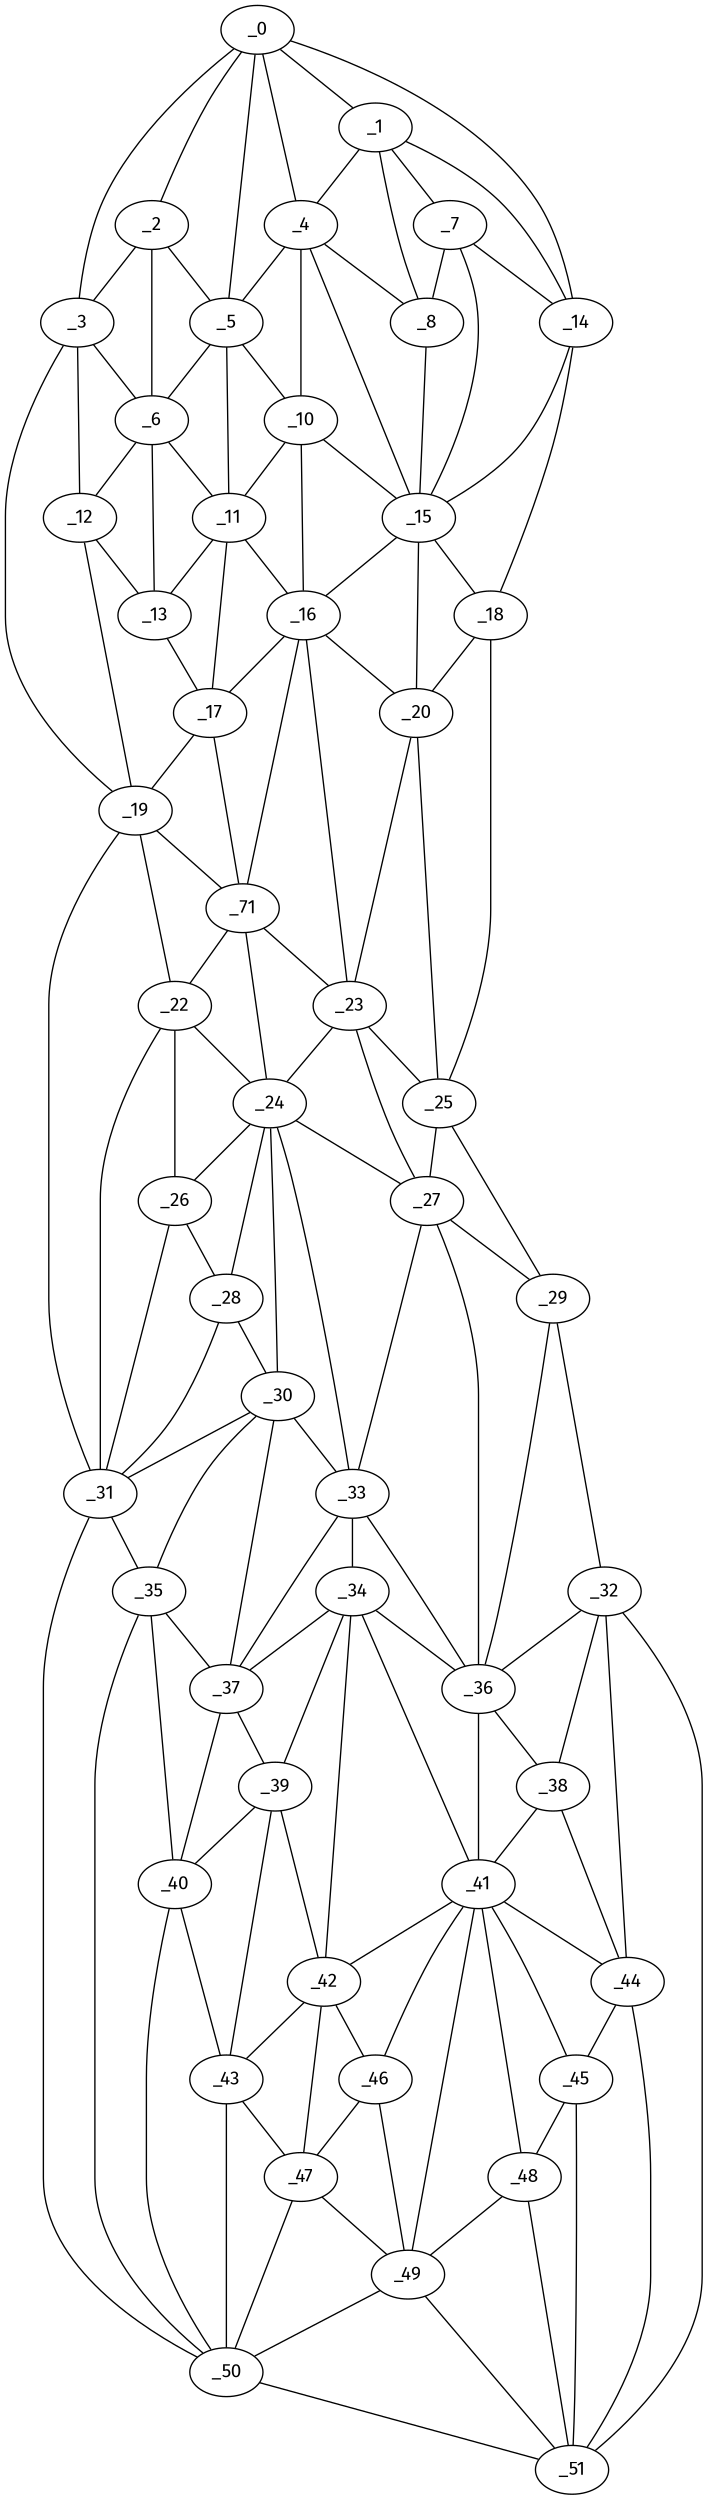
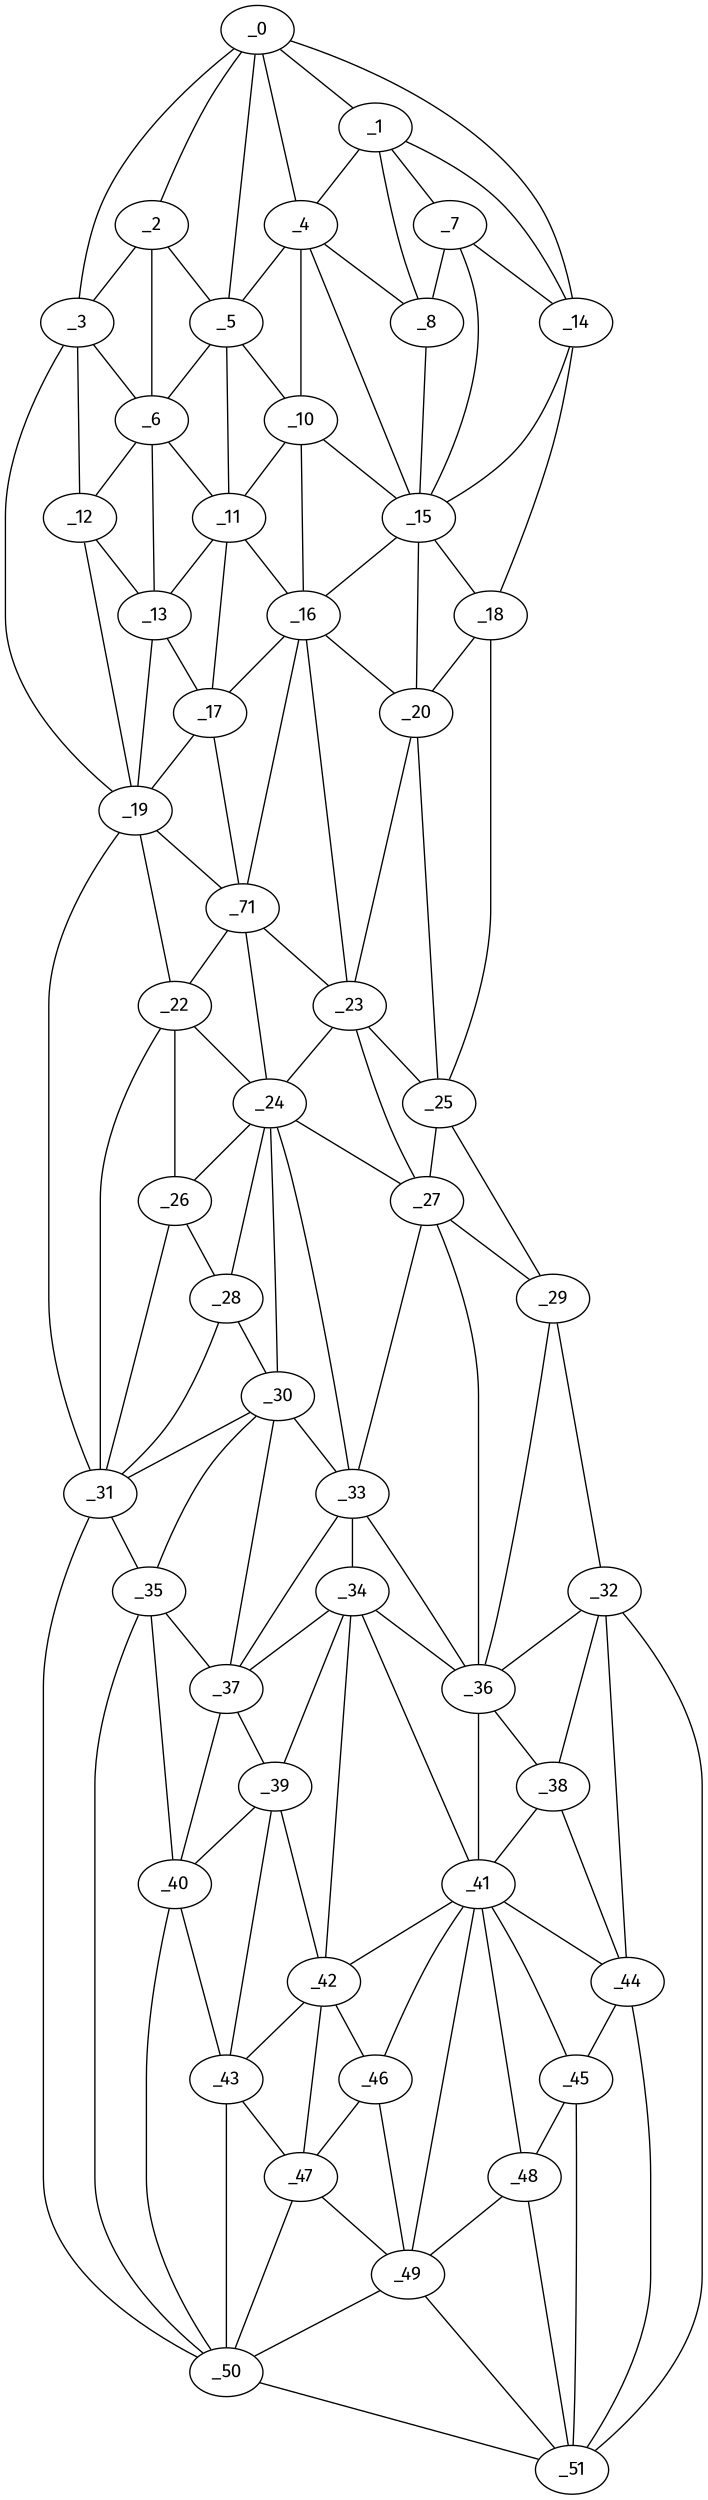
edge "_13" -- "_19": added
